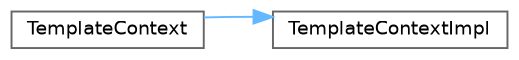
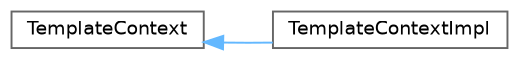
edge "TemplateContext" -> "TemplateContextImpl": reversed
